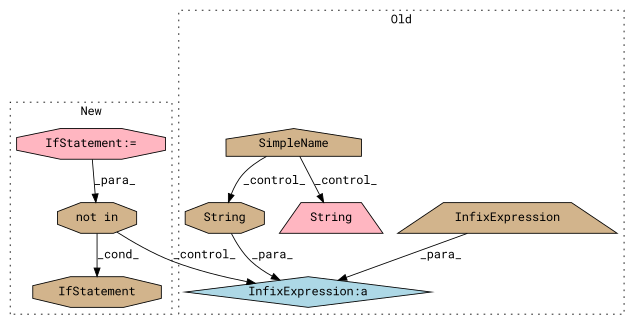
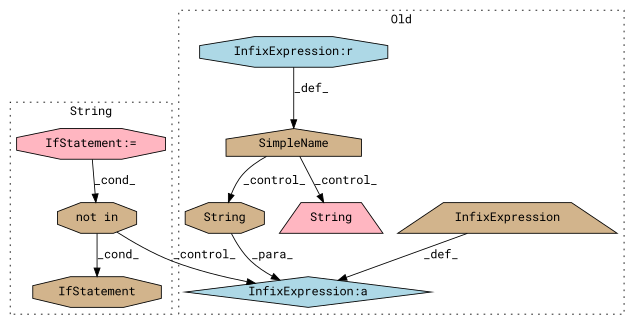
node "InfixExpression:r": added
cluster "New": label "New" -> "String"
edge "IfStatement:=" -> "not in": label "_para_" -> "_cond_"
edge "InfixExpression" -> "InfixExpression:a": label "_para_" -> "_def_"
